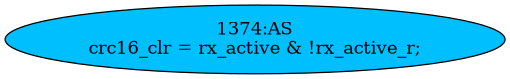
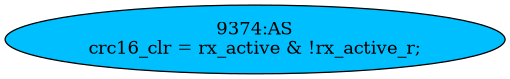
node "1374:AS crc16_clr = rx_active & !rx_active_r;": label "1374:AS crc16_clr = rx_active & !rx_active_r;" -> "9374:AS crc16_clr = rx_active & !rx_active_r;"
